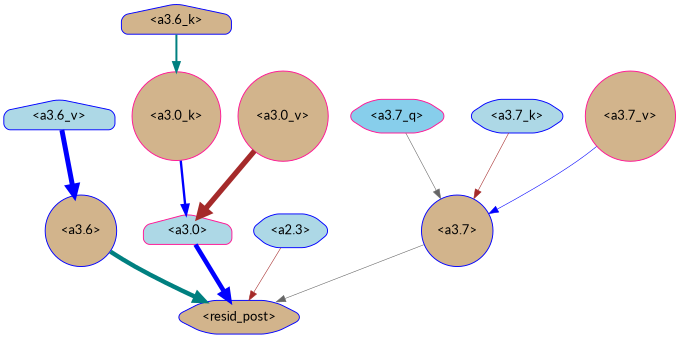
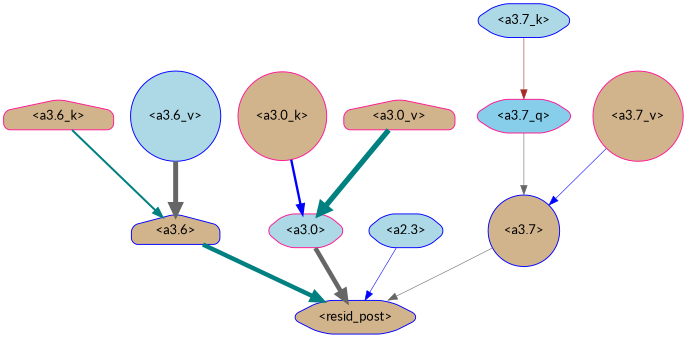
node "<a3.6_k>": color blue -> deeppink
edge "<a3.6_k>" -> "<a3.0_k>": now "<a3.6_k>" -> "<a3.6>"
node "<a3.6_v>": shape house -> circle
node "<a3.0_v>": shape circle -> house
edge "<a3.6_v>" -> "<a3.6>": color blue -> gray40
edge "<a3.7_k>" -> "<a3.7>": now "<a3.7_k>" -> "<a3.7_q>"
edge "<a3.0_v>" -> "<a3.0>": color brown -> teal
node "<a3.6>": shape circle -> house
node "<a3.0>": shape house -> hexagon
edge "<a3.0>" -> "<resid_post>": color blue -> gray40
edge "<a2.3>" -> "<resid_post>": color brown -> blue
